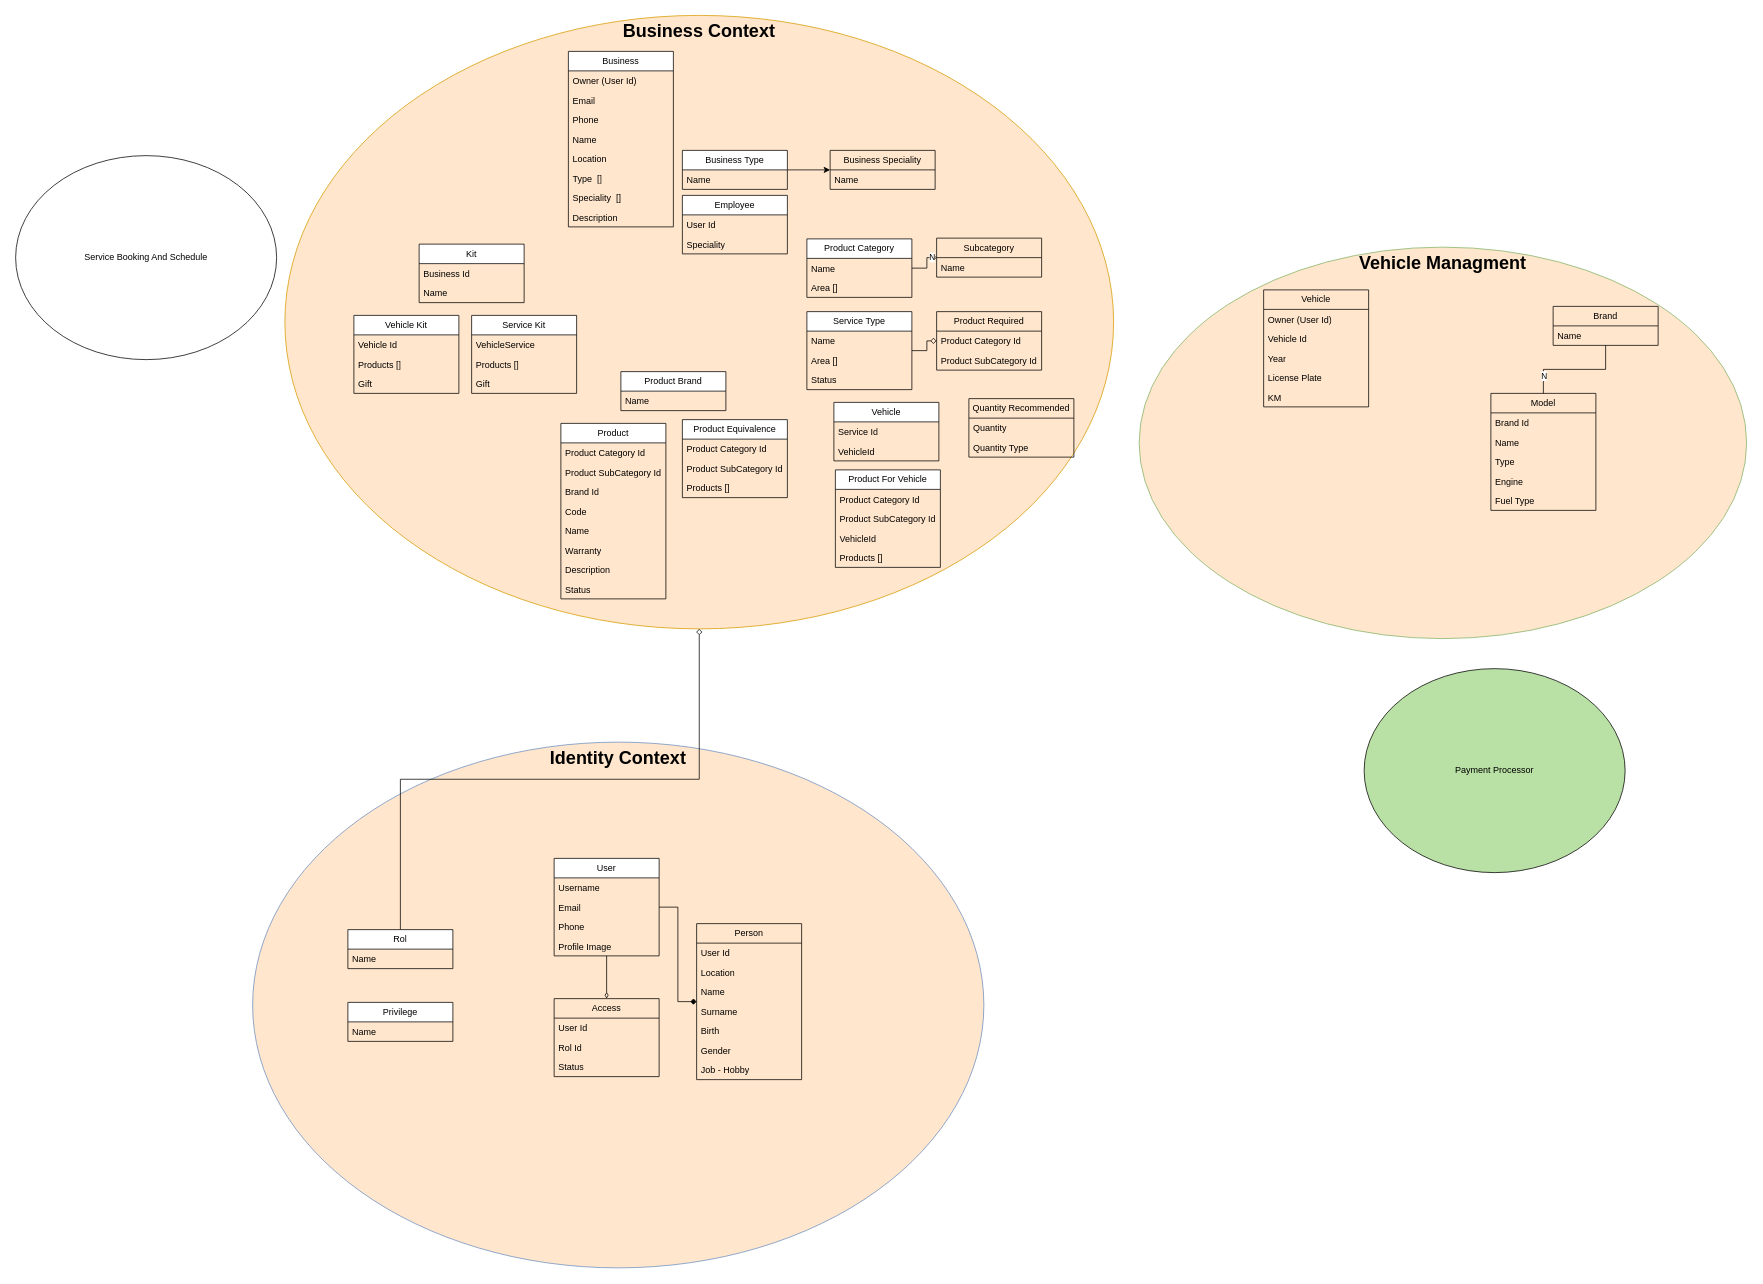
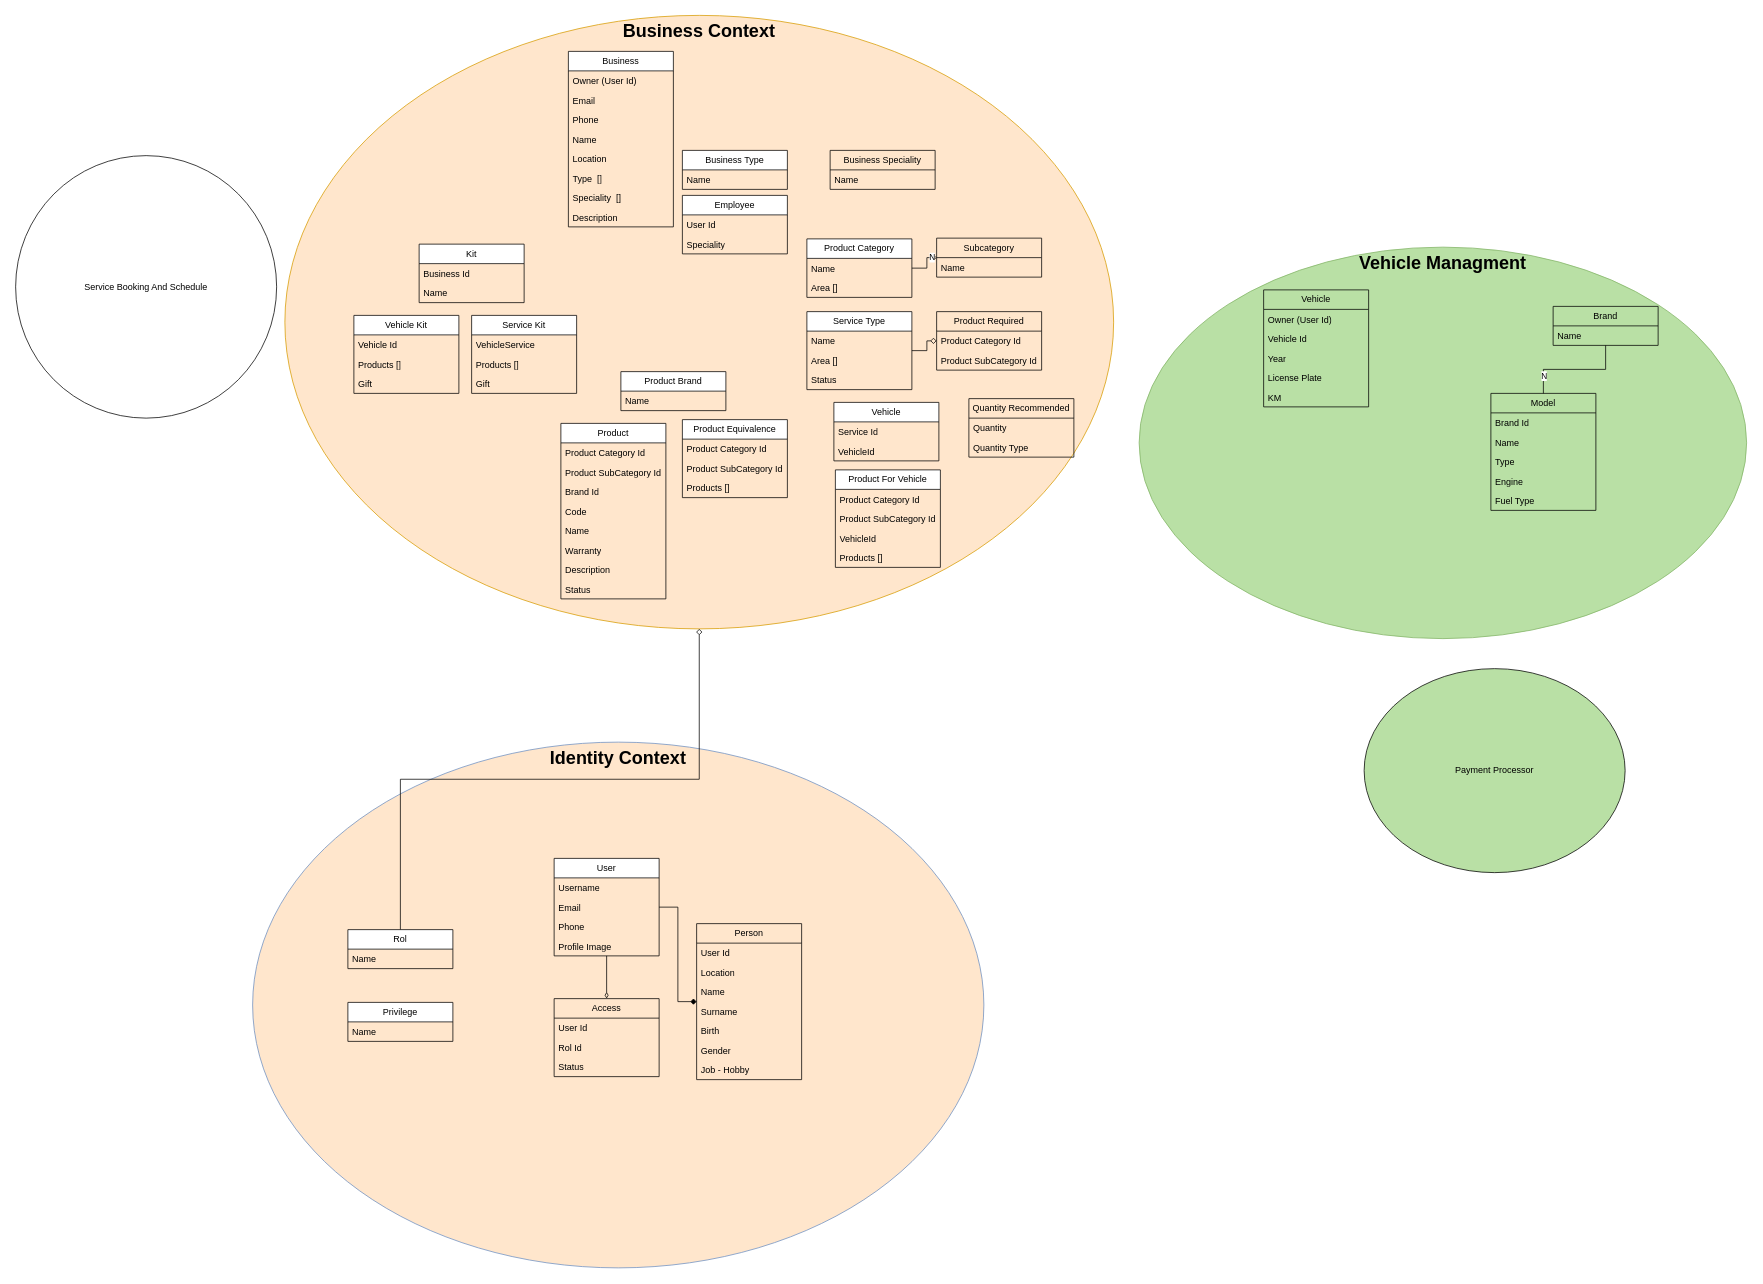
edge "Business Type" -> "Business Speciality": removed
node "Service Booking And Schedule": size 261x204 -> 261x263
node "Vehicle Managment": fillcolor #ffe6cc -> #b9e0a5
